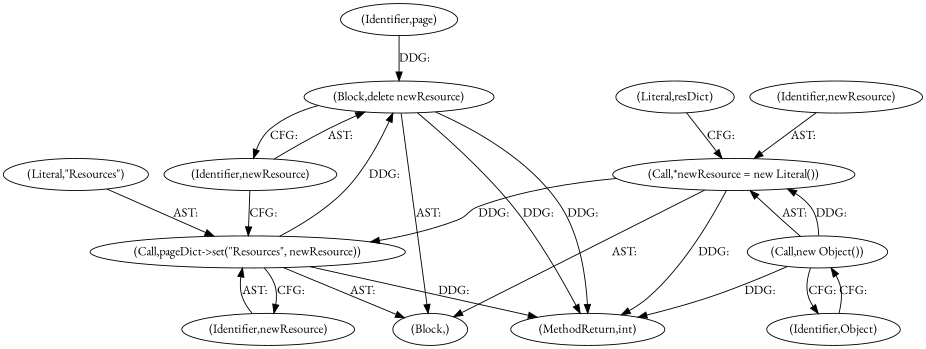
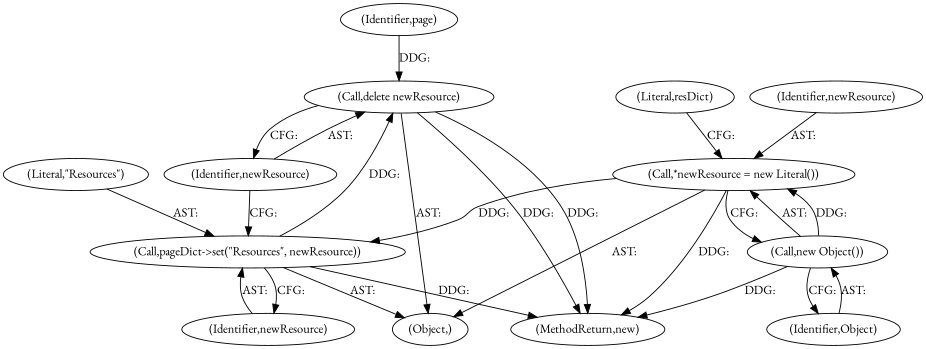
node "(Block,delete newResource)": label "(Block,delete newResource)" -> "(Call,delete newResource)"
edge "(Call,*newResource = new Literal())" -> "(Call,new Object())": added, label "CFG:"
edge "(Identifier,Object)" -> "(Call,new Object())": label "CFG: " -> "AST: "
node "(Block,)": label "(Block,)" -> "(Object,)"
node "(MethodReturn,int)": label "(MethodReturn,int)" -> "(MethodReturn,new)"
